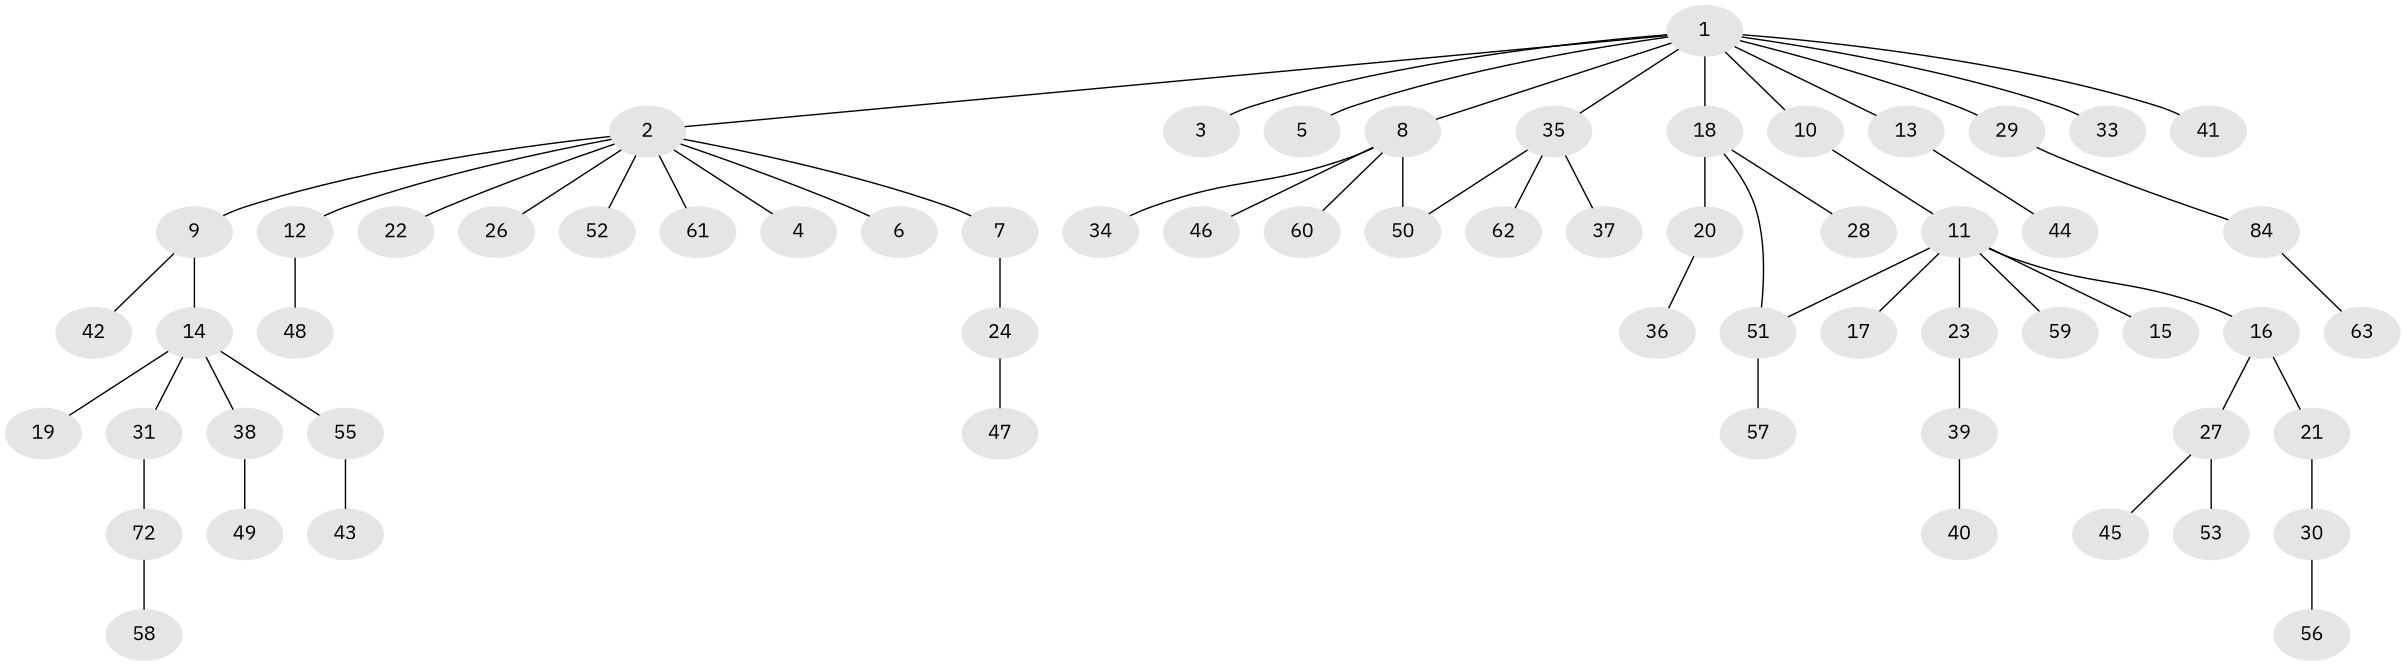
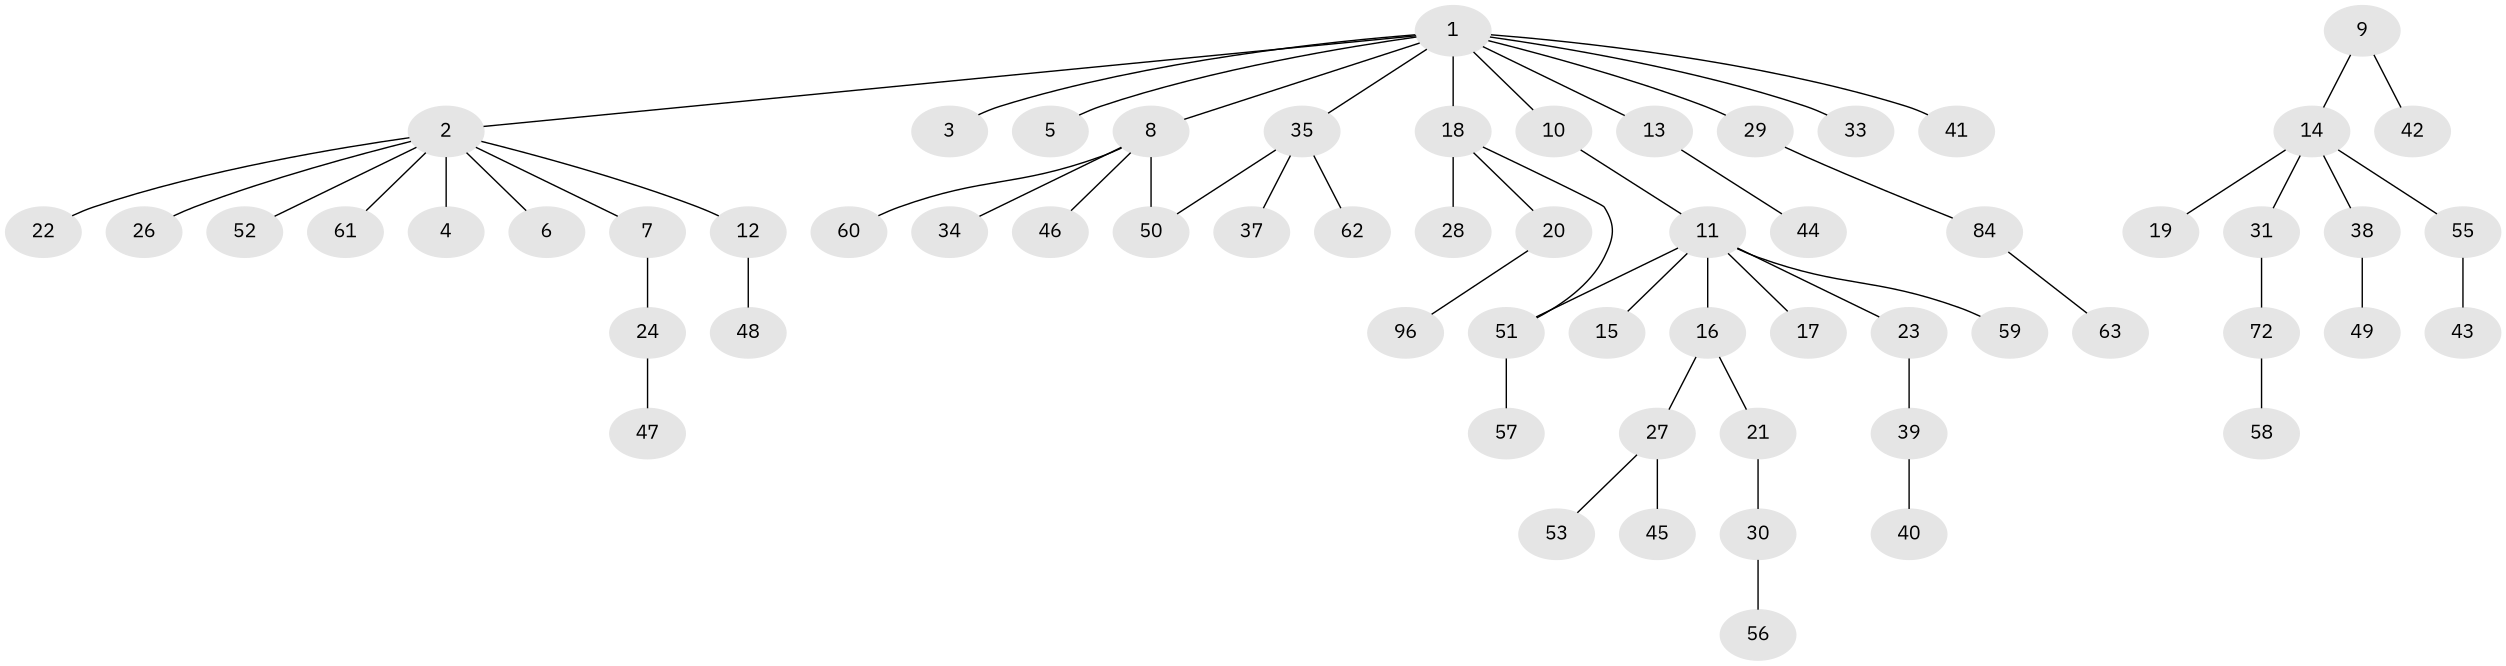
edge "2" -- "9": removed
node "36": label "36" -> "96"
